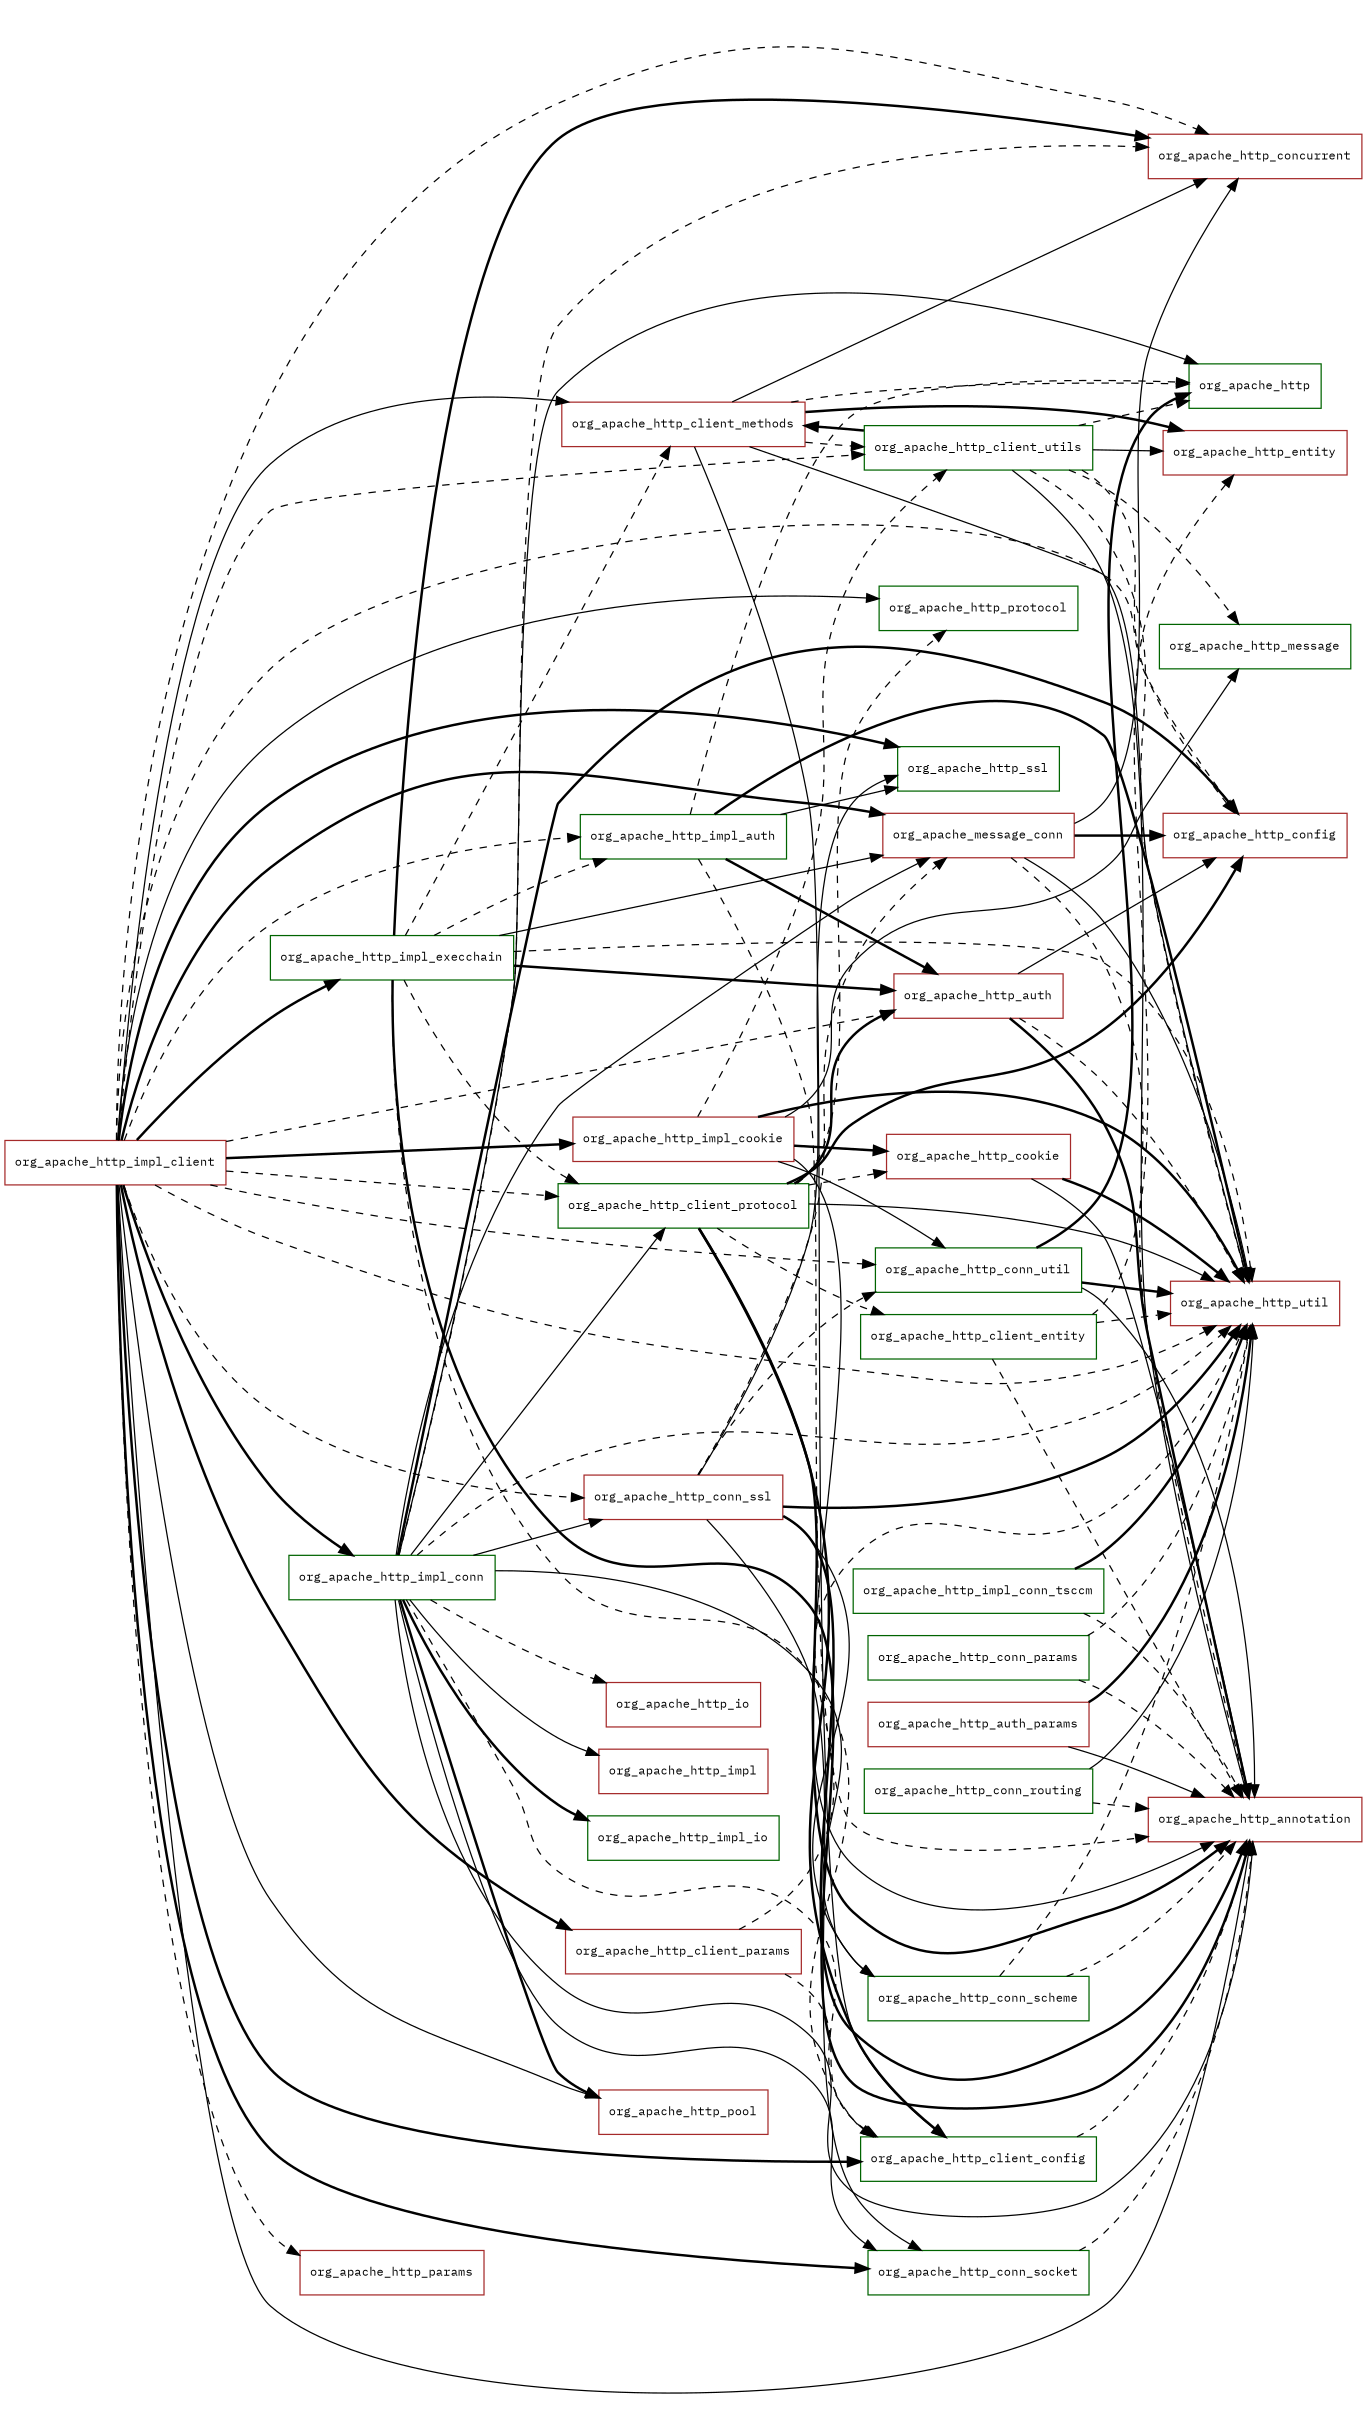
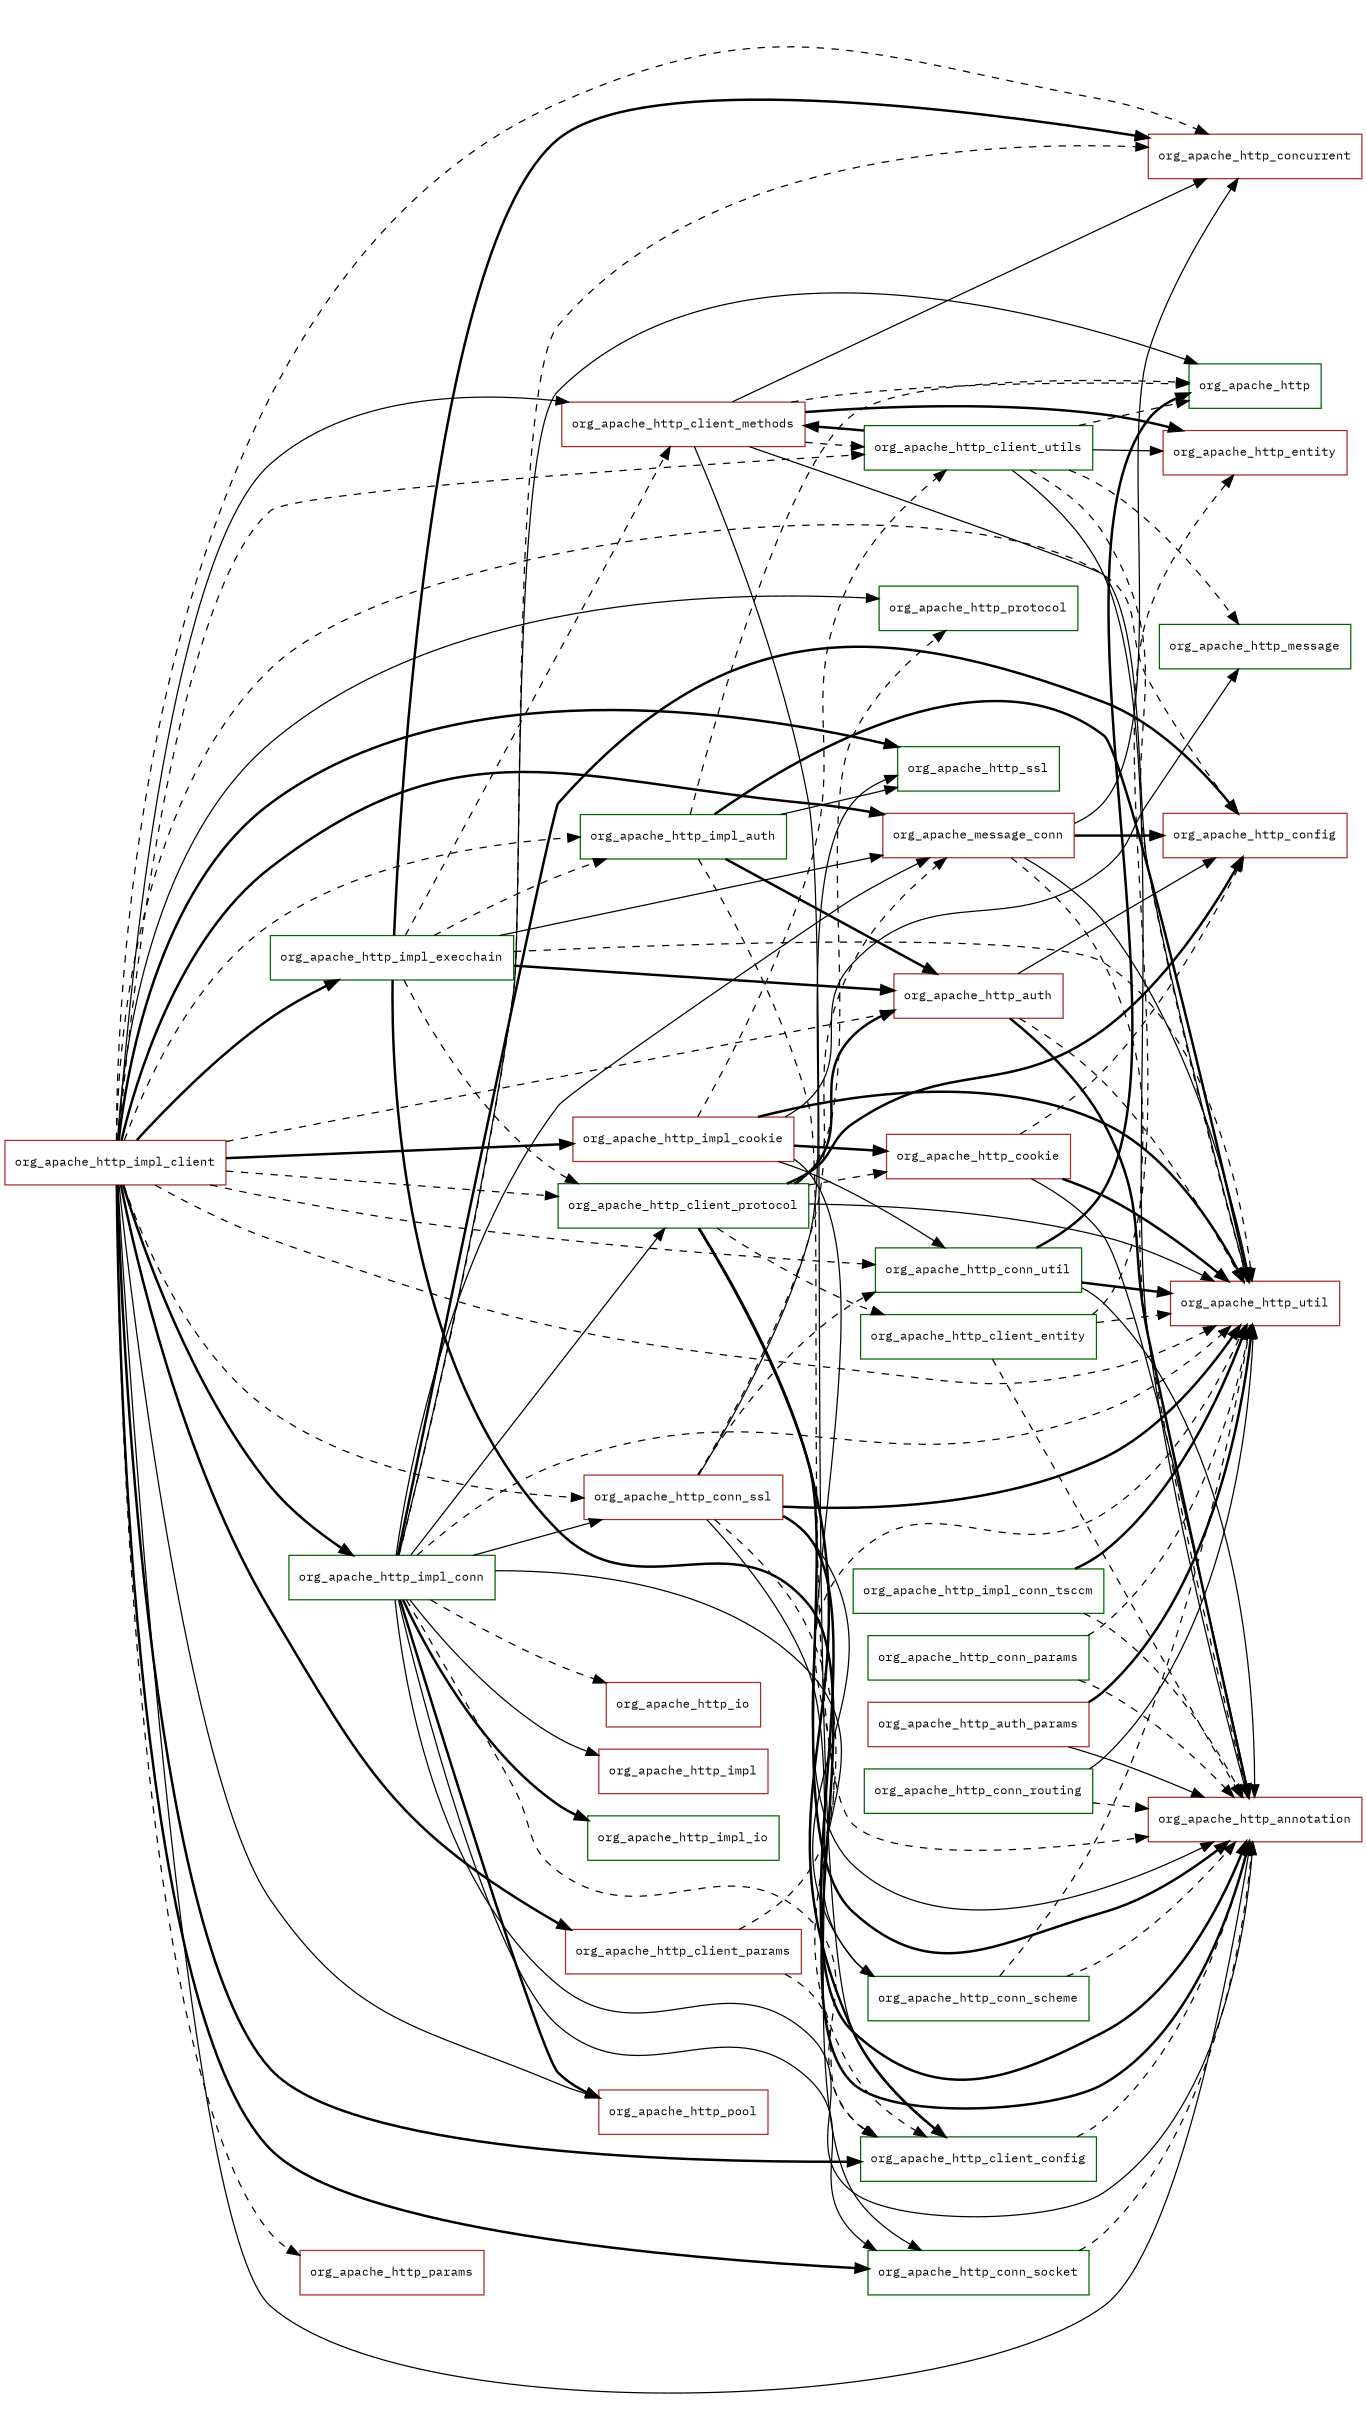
edge "org_apache_http_client_utils" -> "org_apache_http_config": now "org_apache_http_cookie" -> "org_apache_http_config"
edge "org_apache_http_impl_execchain" -> "org_apache_http_client_config": now "org_apache_http_conn_ssl" -> "org_apache_http_client_config"
